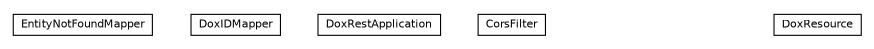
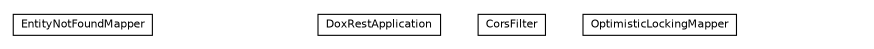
node "DoxIDMapper": removed
node "OptimisticLockingMapper": added
node "DoxResource": removed
